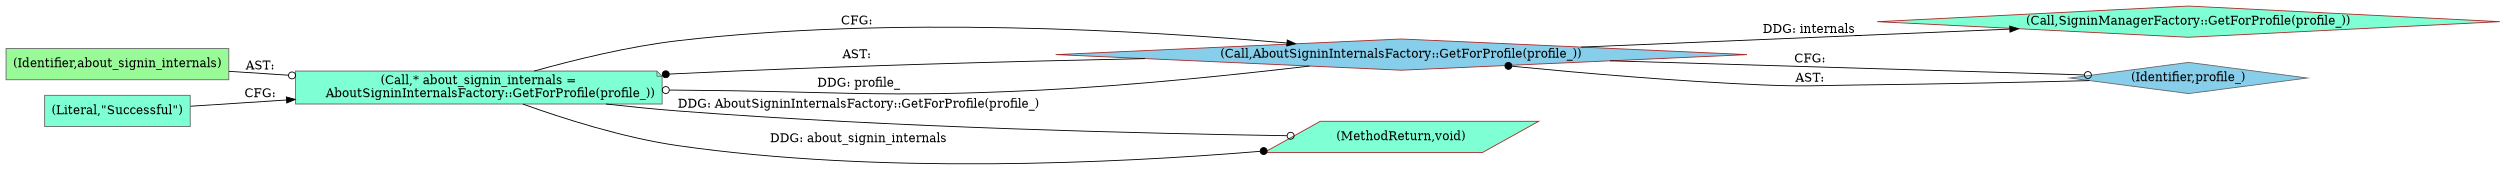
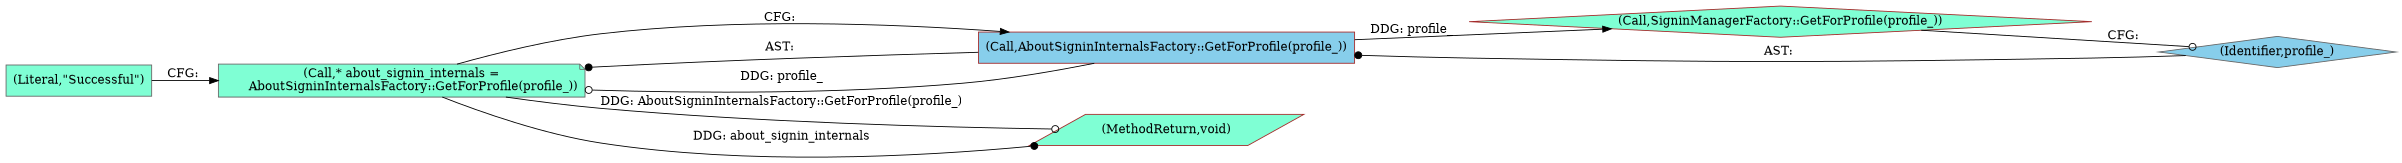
edge "(Call,AboutSigninInternalsFactory::GetForProfile(profile_))" -> "(Call,SigninManagerFactory::GetForProfile(profile_))": label "DDG: internals_" -> "DDG: profile_"
node "(Call,AboutSigninInternalsFactory::GetForProfile(profile_))": shape diamond -> box
node "(Identifier,about_signin_internals)": removed
edge "(Call,AboutSigninInternalsFactory::GetForProfile(profile_))" -> "(Identifier,profile_)": now "(Call,SigninManagerFactory::GetForProfile(profile_))" -> "(Identifier,profile_)"
